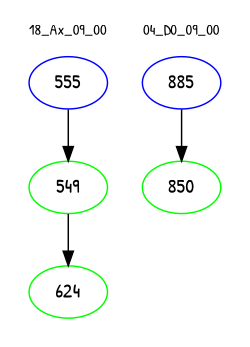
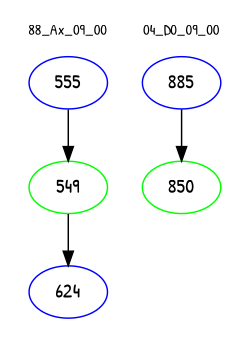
cluster "18_Ax_09_00": label "18_Ax_09_00" -> "88_Ax_09_00"
node "624": color green -> blue
